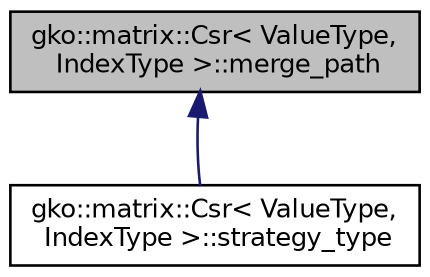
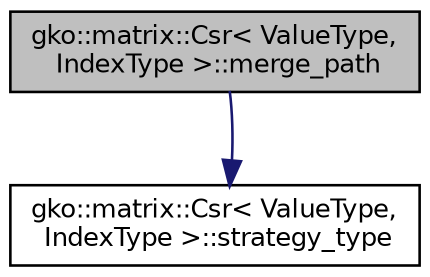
edge "gko::matrix::Csr< ValueType, IndexType >::strategy_type" -> "gko::matrix::Csr< ValueType, IndexType >::merge_path": reversed
